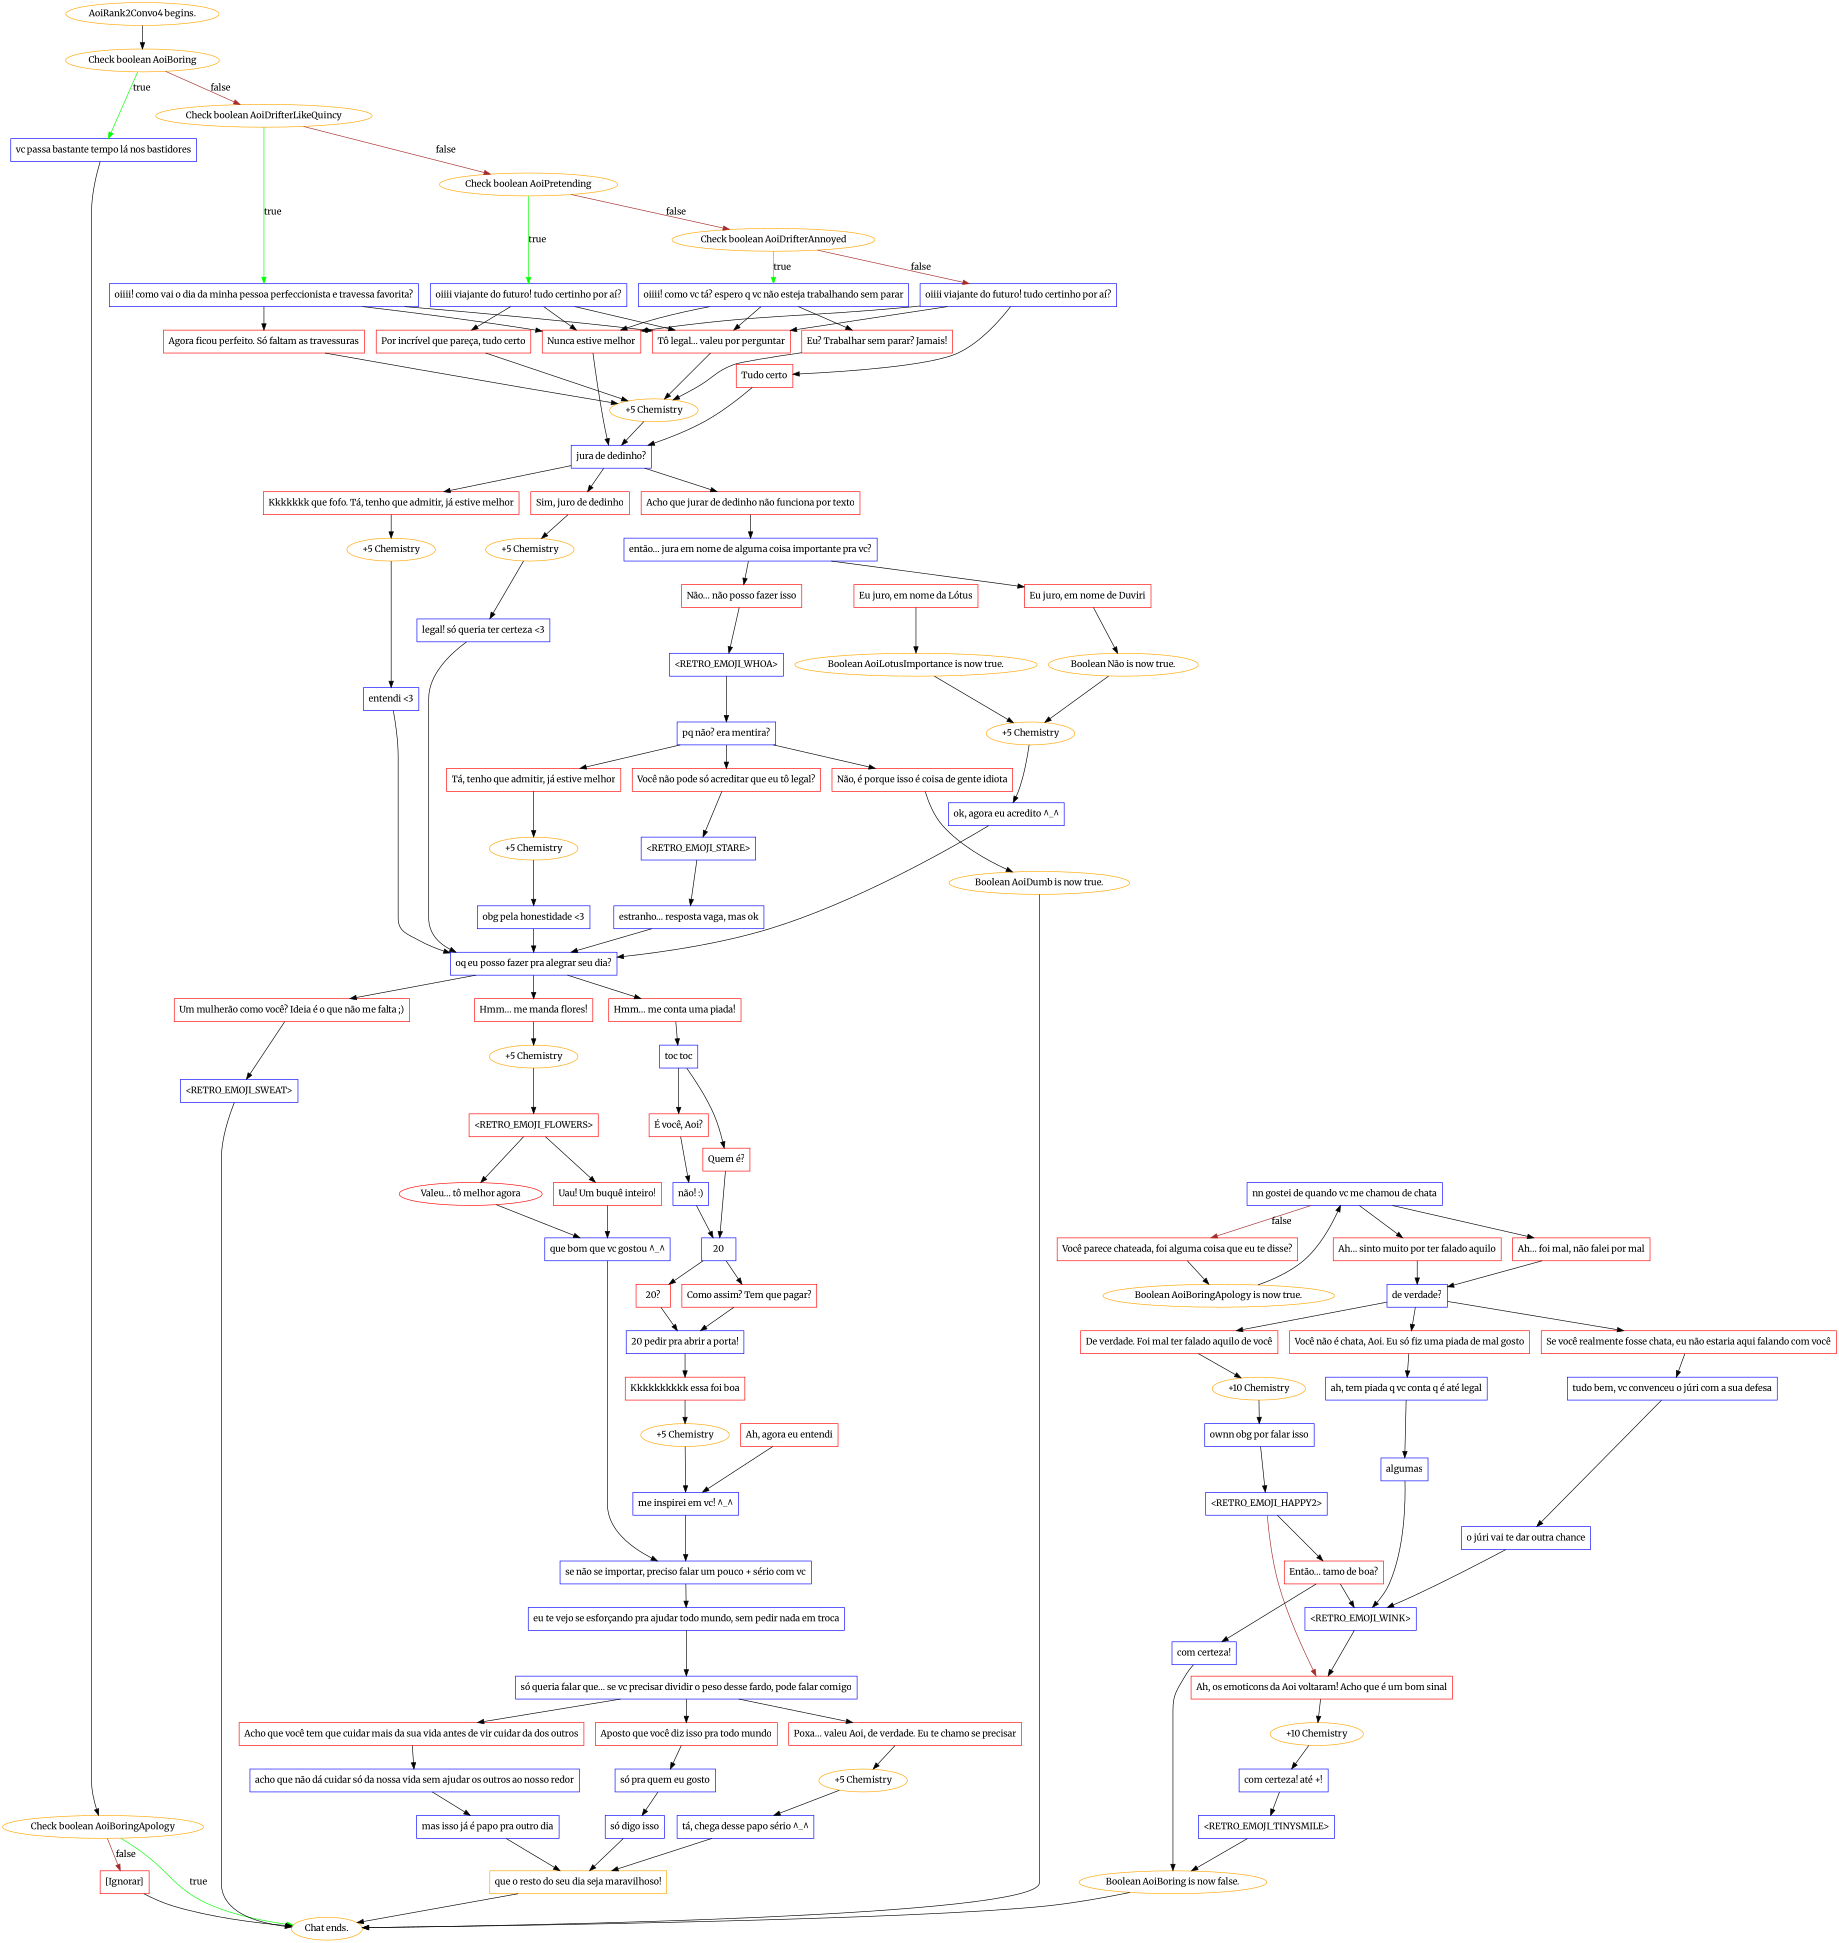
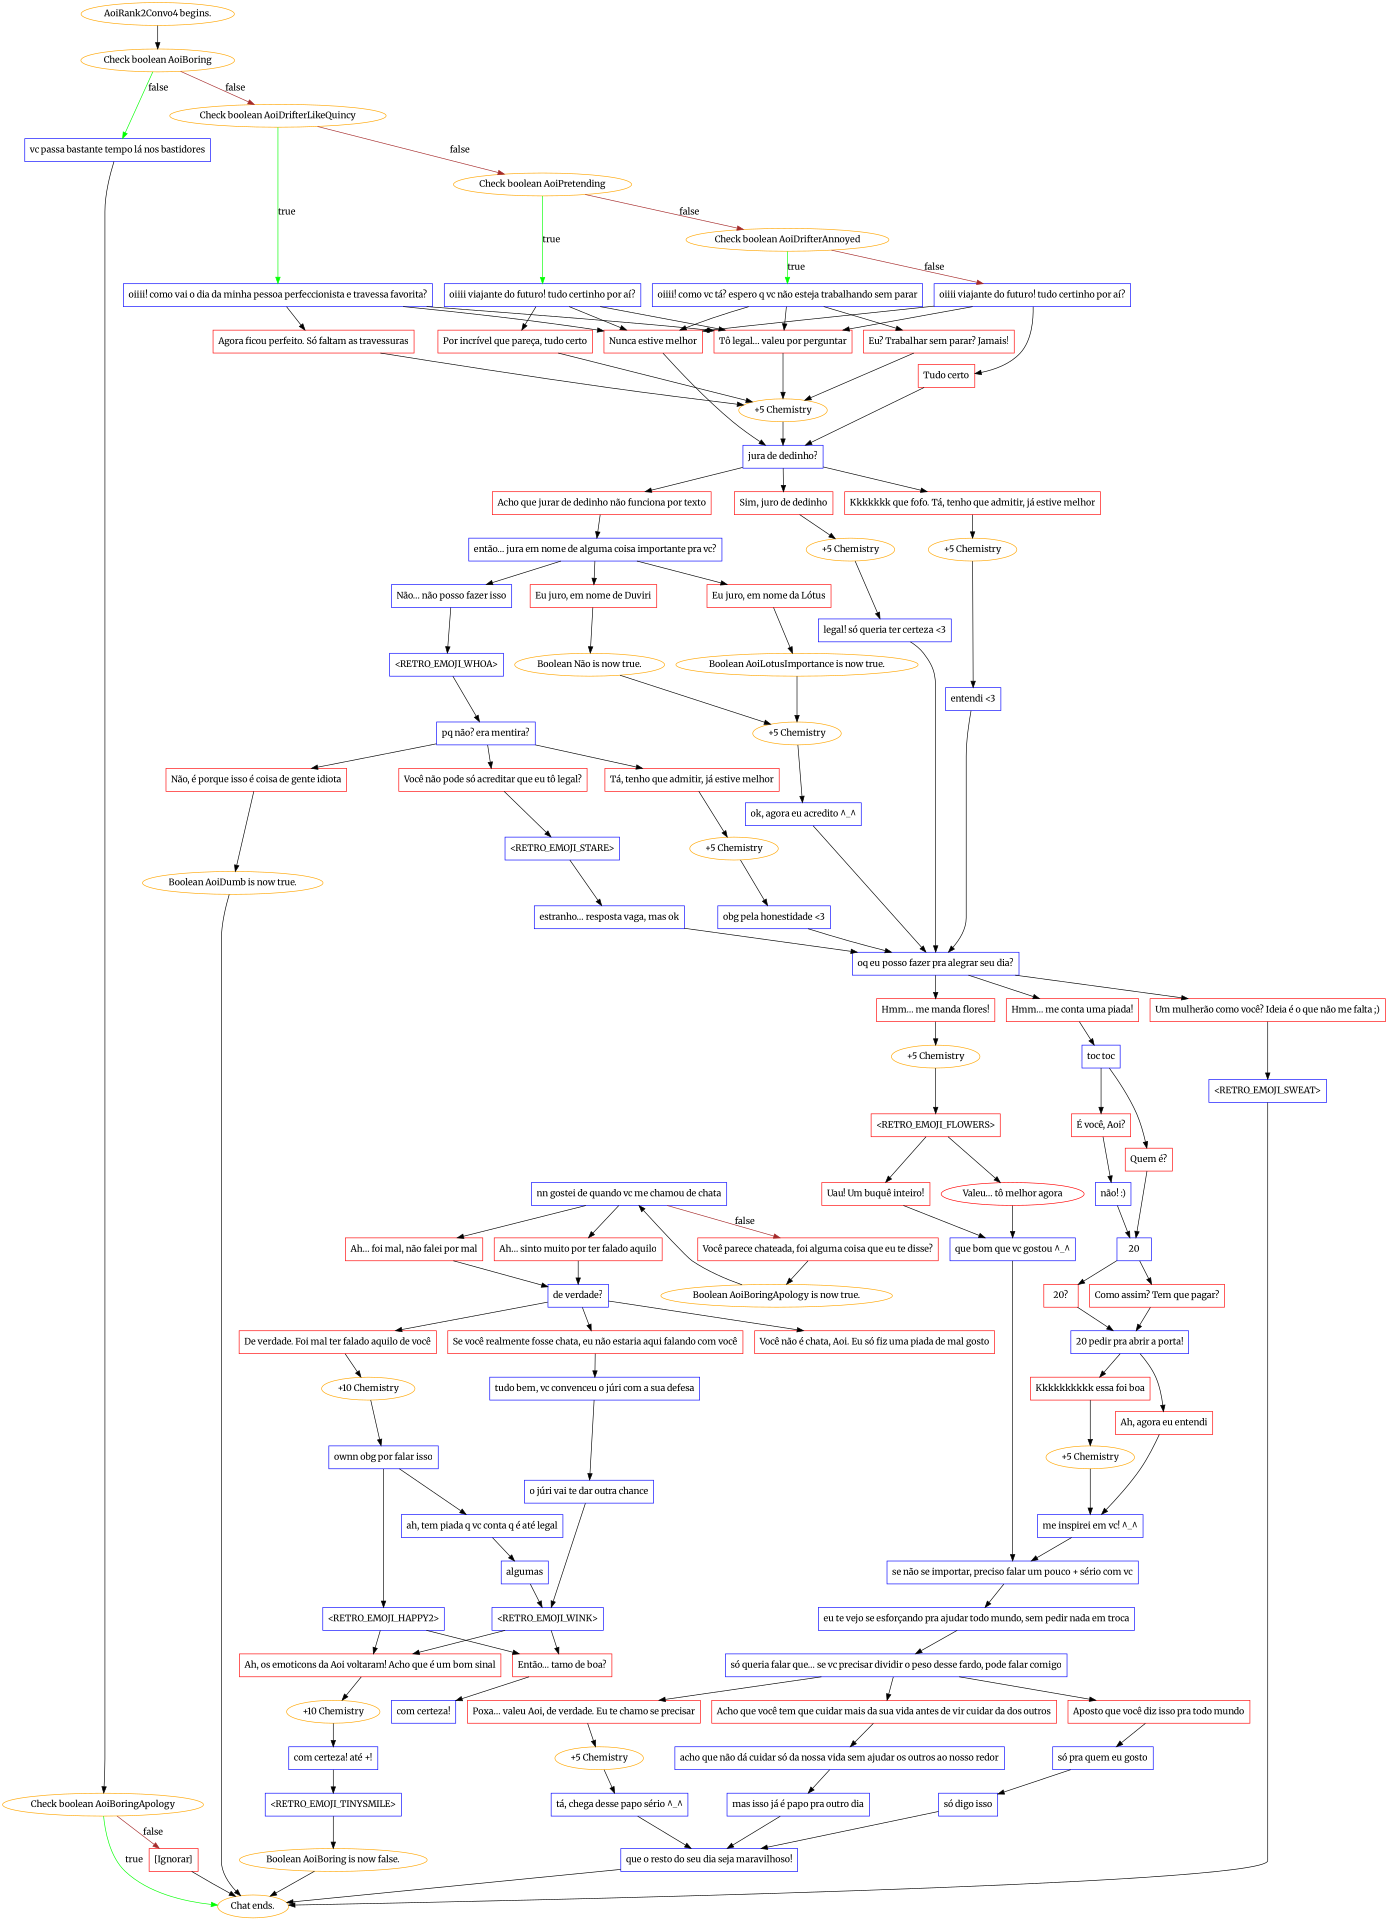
edge "Check boolean AoiBoring" -> "vc passa bastante tempo lá nos bastidores": label "true" -> "false"
edge "então… jura em nome de alguma coisa importante pra vc?" -> "Eu juro, em nome da Lótus": added
node "Não… não posso fazer isso": color red -> blue
edge "Você não é chata, Aoi. Eu só fiz uma piada de mal gosto" -> "ah, tem piada q vc conta q é até legal": now "ownn obg por falar isso" -> "ah, tem piada q vc conta q é até legal"
edge "20 pedir pra abrir a porta!" -> "Ah, agora eu entendi": added
edge "Então… tamo de boa?" -> "<RETRO_EMOJI_WINK>": reversed
edge "<RETRO_EMOJI_HAPPY2>" -> "Ah, os emoticons da Aoi voltaram! Acho que é um bom sinal": color brown -> black
edge "com certeza!" -> "Boolean AoiBoring is now false.": removed
node "que o resto do seu dia seja maravilhoso!": color orange -> blue
